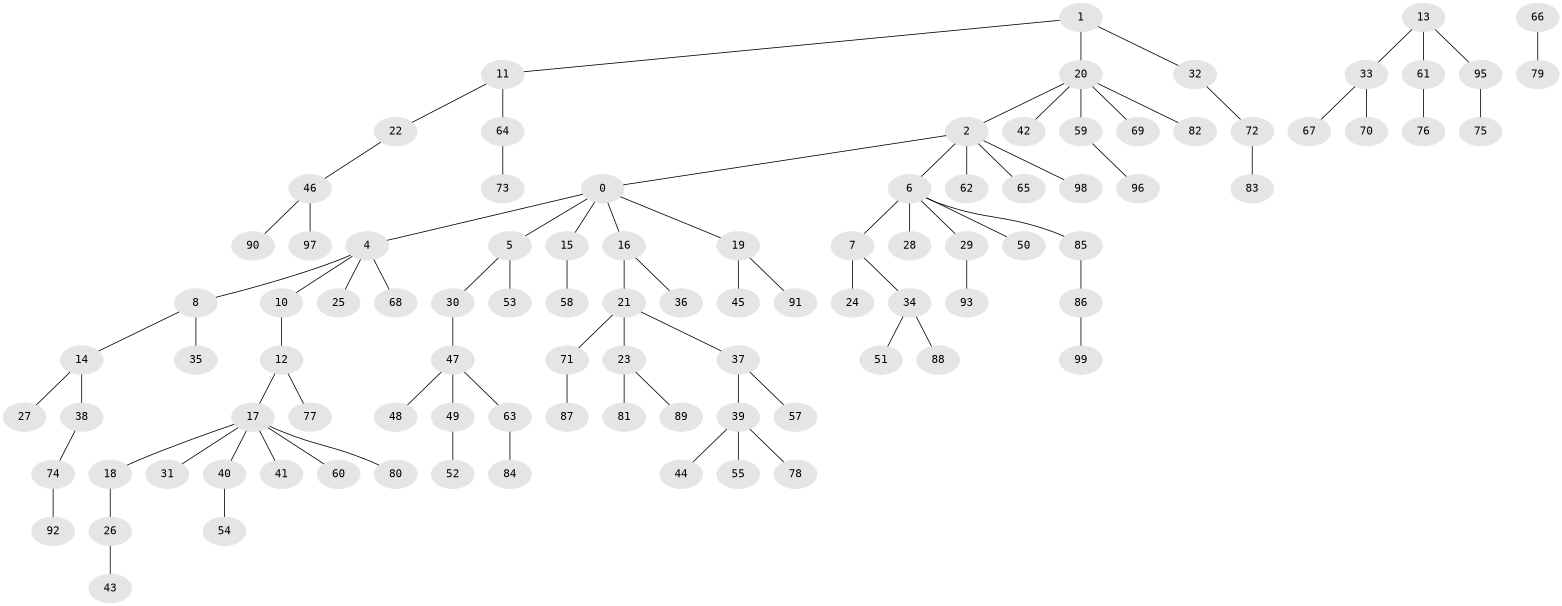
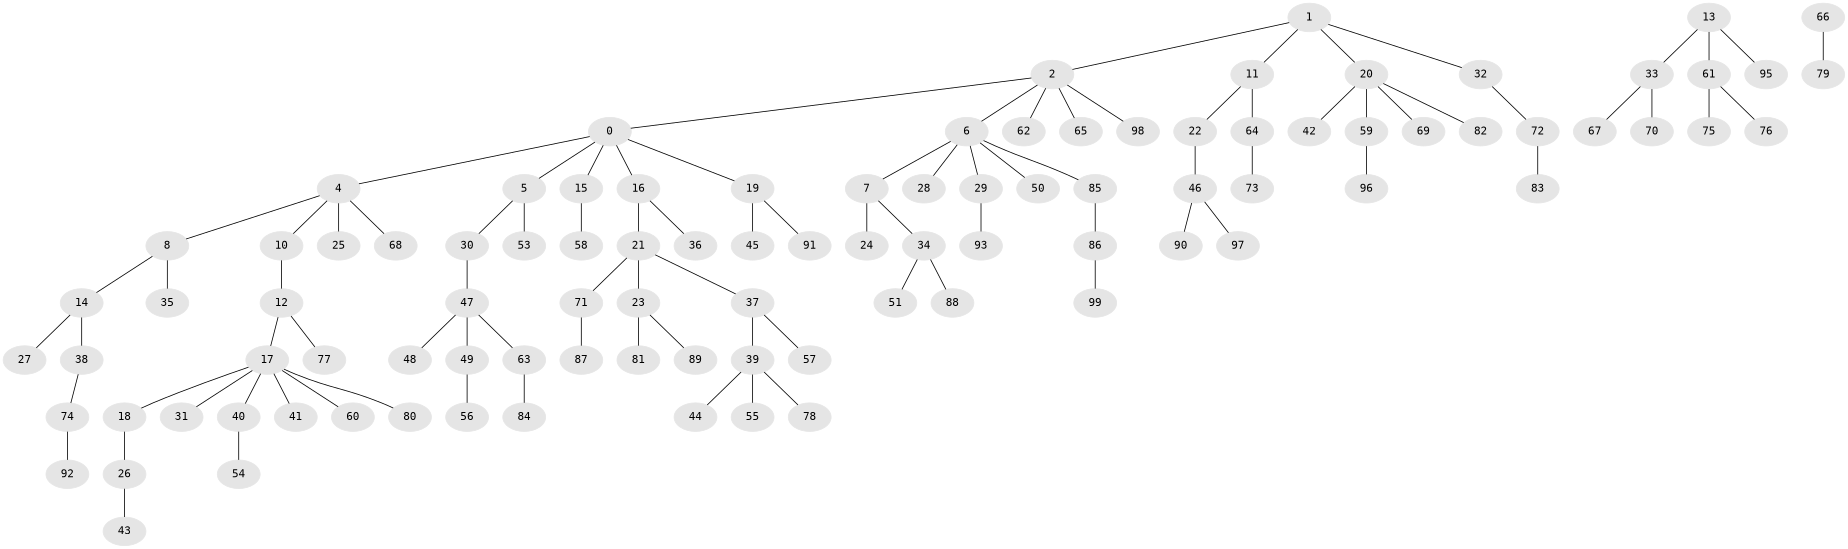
edge "20" -- "2": now "1" -- "2"
edge "95" -- "75": now "61" -- "75"
node "52": label "52" -> "56"
